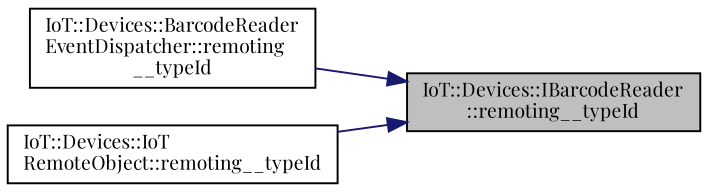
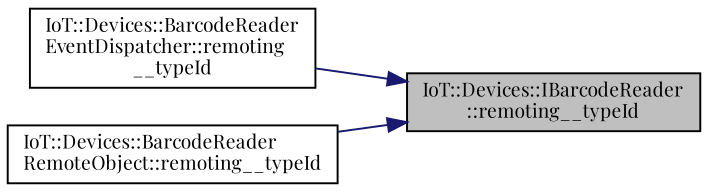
node "IoT::Devices::IoT RemoteObject::remoting__typeId": label "IoT::Devices::IoT RemoteObject::remoting__typeId" -> "IoT::Devices::BarcodeReader RemoteObject::remoting__typeId"
